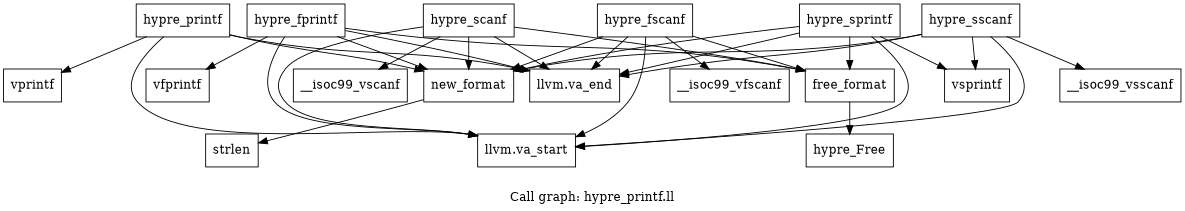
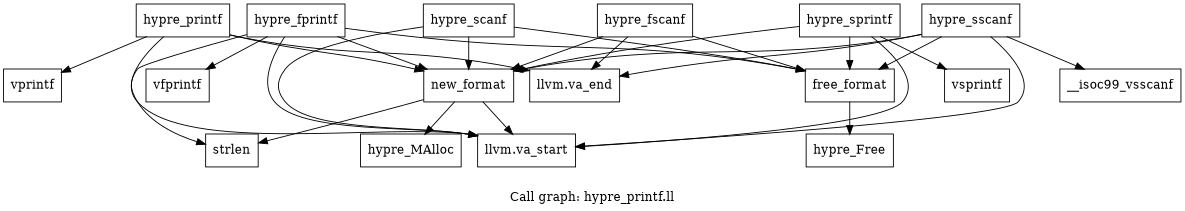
edge "hypre_sprintf" -> "llvm.va_end": removed
edge "hypre_fprintf" -> "llvm.va_end": now "hypre_fprintf" -> "strlen"
edge "hypre_sscanf" -> "vsprintf": now "hypre_sscanf" -> "free_format"
edge "hypre_scanf" -> "llvm.va_end": removed
node "__isoc99_vscanf": removed
node "__isoc99_vfscanf": removed
edge "hypre_fscanf" -> "llvm.va_start": now "new_format" -> "llvm.va_start"
node "hypre_MAlloc": added
